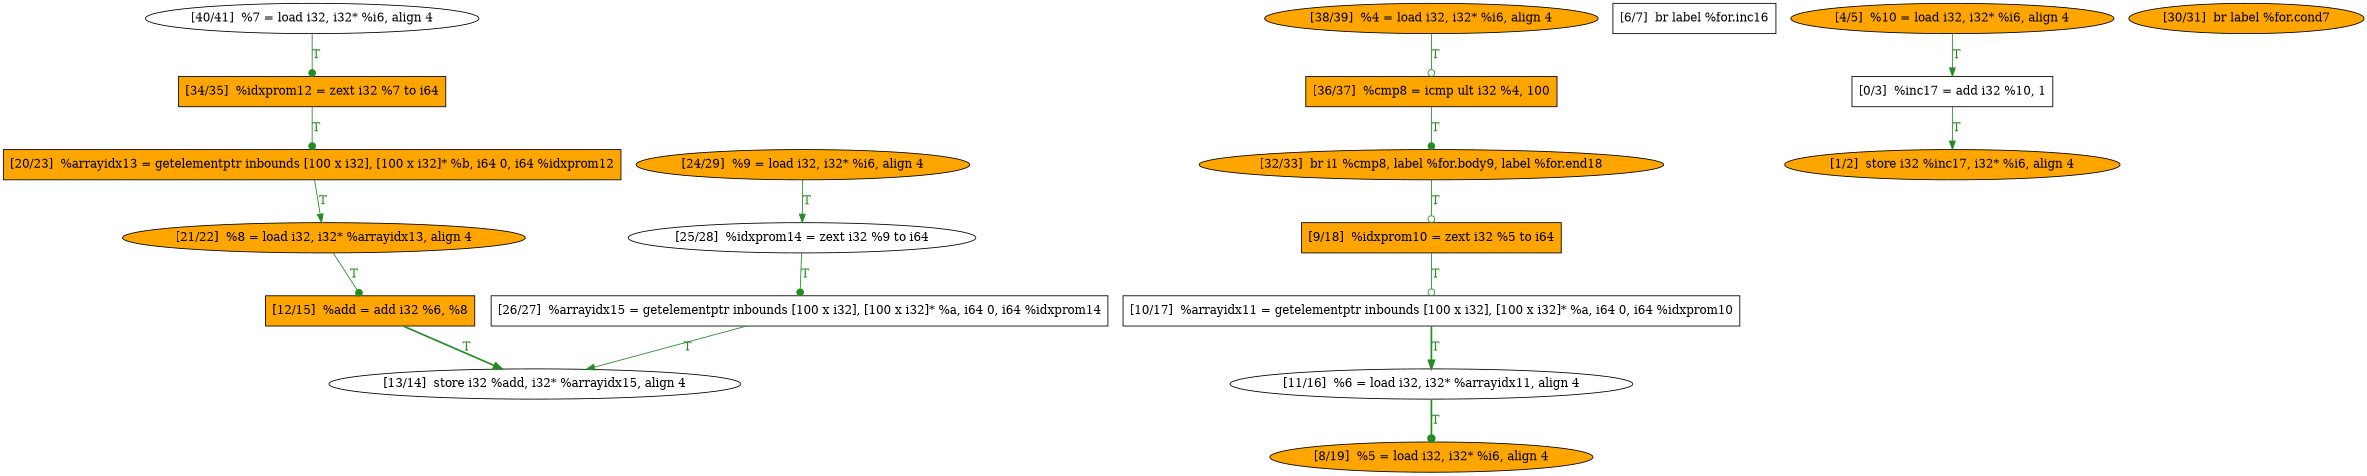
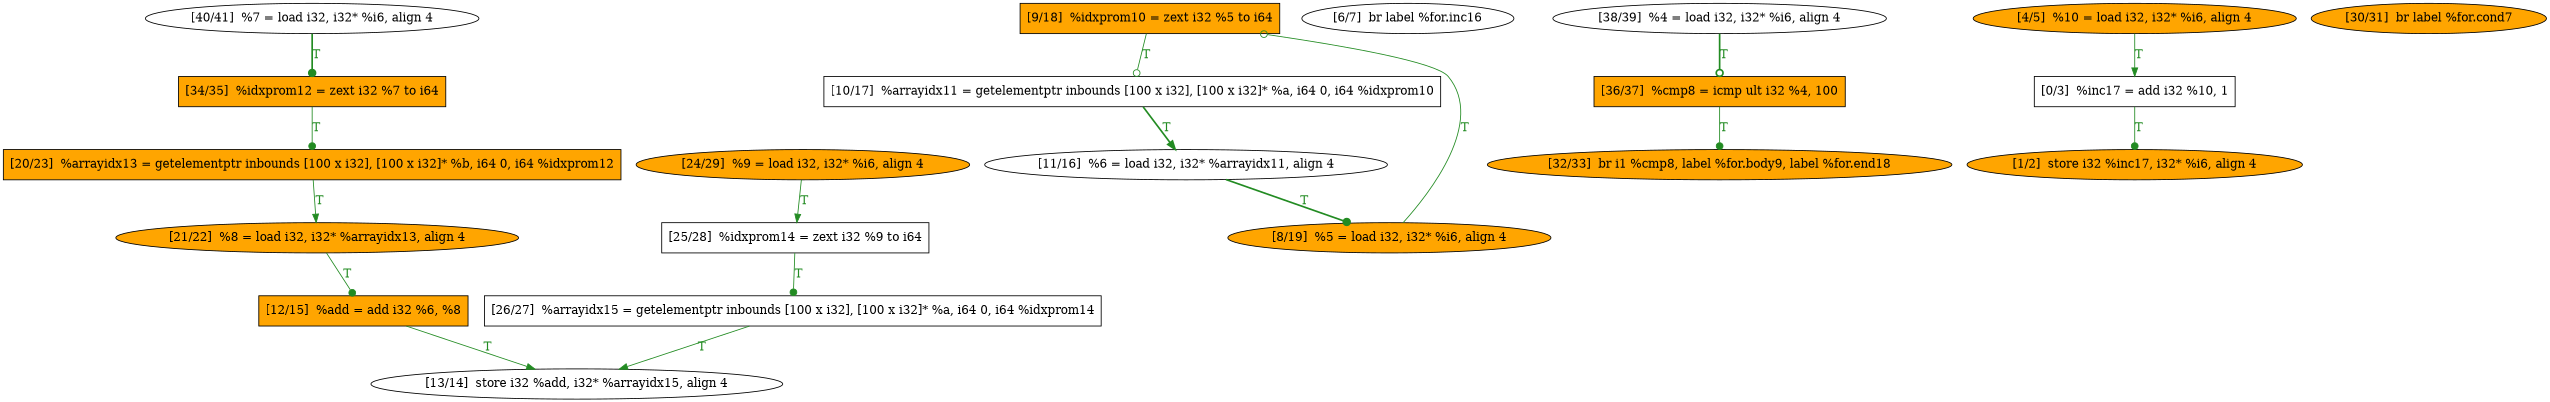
node "[38/39]  %4 = load i32, i32* %i6, align 4": fillcolor orange -> white
node "[6/7]  br label %for.inc16": shape box -> ellipse
edge "[40/41]  %7 = load i32, i32* %i6, align 4" -> "[34/35]  %idxprom12 = zext i32 %7 to i64": style solid -> bold
edge "[38/39]  %4 = load i32, i32* %i6, align 4" -> "[36/37]  %cmp8 = icmp ult i32 %4, 100": style solid -> bold
edge "[0/3]  %inc17 = add i32 %10, 1" -> "[1/2]  store i32 %inc17, i32* %i6, align 4": arrowhead normal -> dot
edge "[32/33]  br i1 %cmp8, label %for.body9, label %for.end18" -> "[9/18]  %idxprom10 = zext i32 %5 to i64": now "[8/19]  %5 = load i32, i32* %i6, align 4" -> "[9/18]  %idxprom10 = zext i32 %5 to i64"
node "[25/28]  %idxprom14 = zext i32 %9 to i64": shape ellipse -> box
edge "[12/15]  %add = add i32 %6, %8" -> "[13/14]  store i32 %add, i32* %arrayidx15, align 4": style bold -> solid
